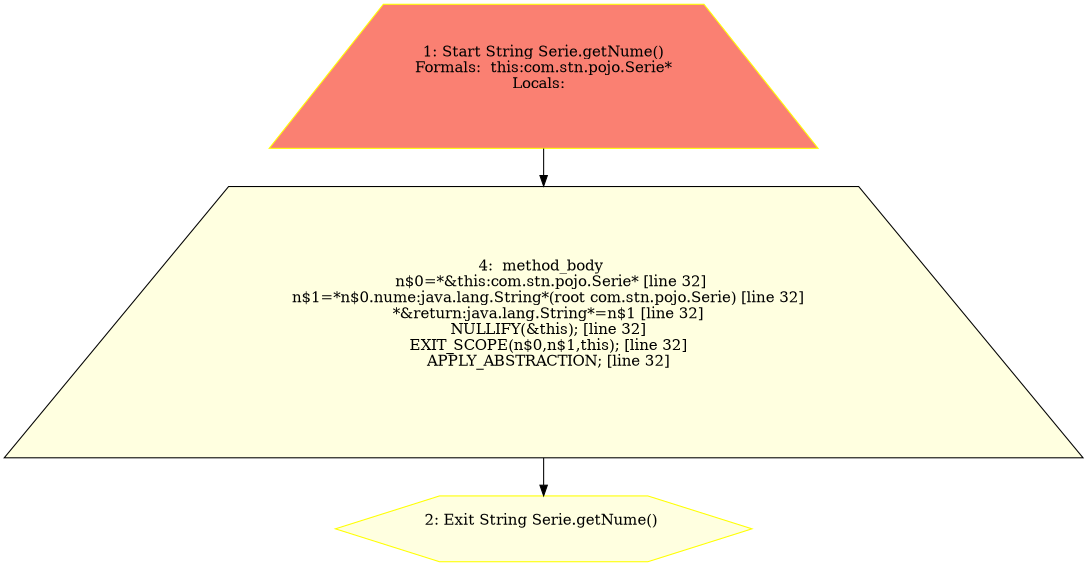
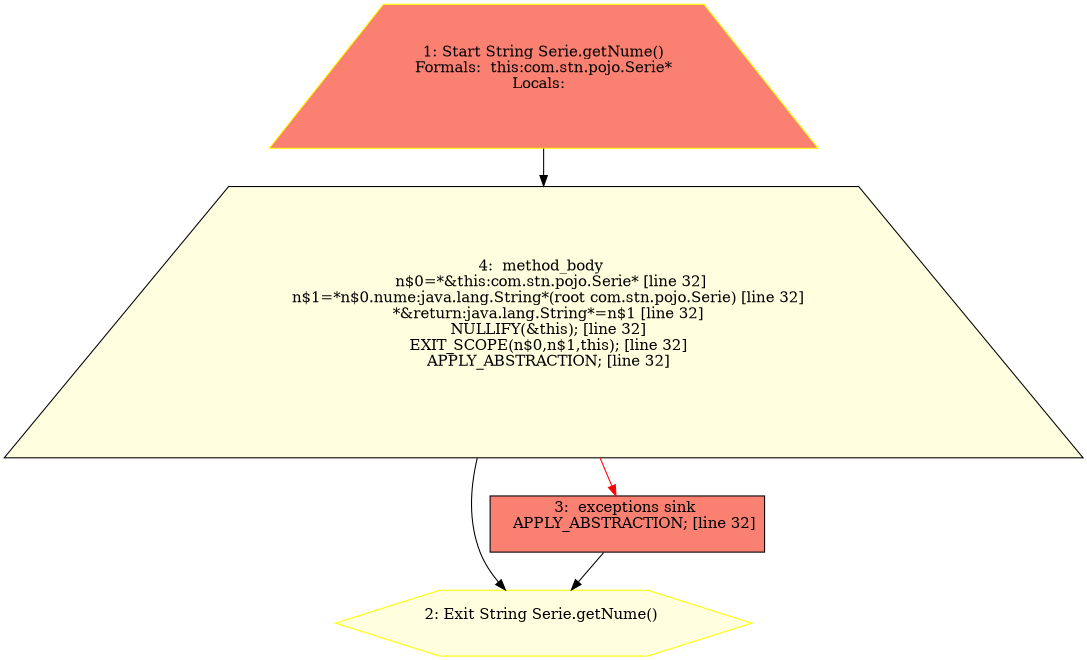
node "3:  exceptions sink APPLY_ABSTRACTION; [line 32]": added
